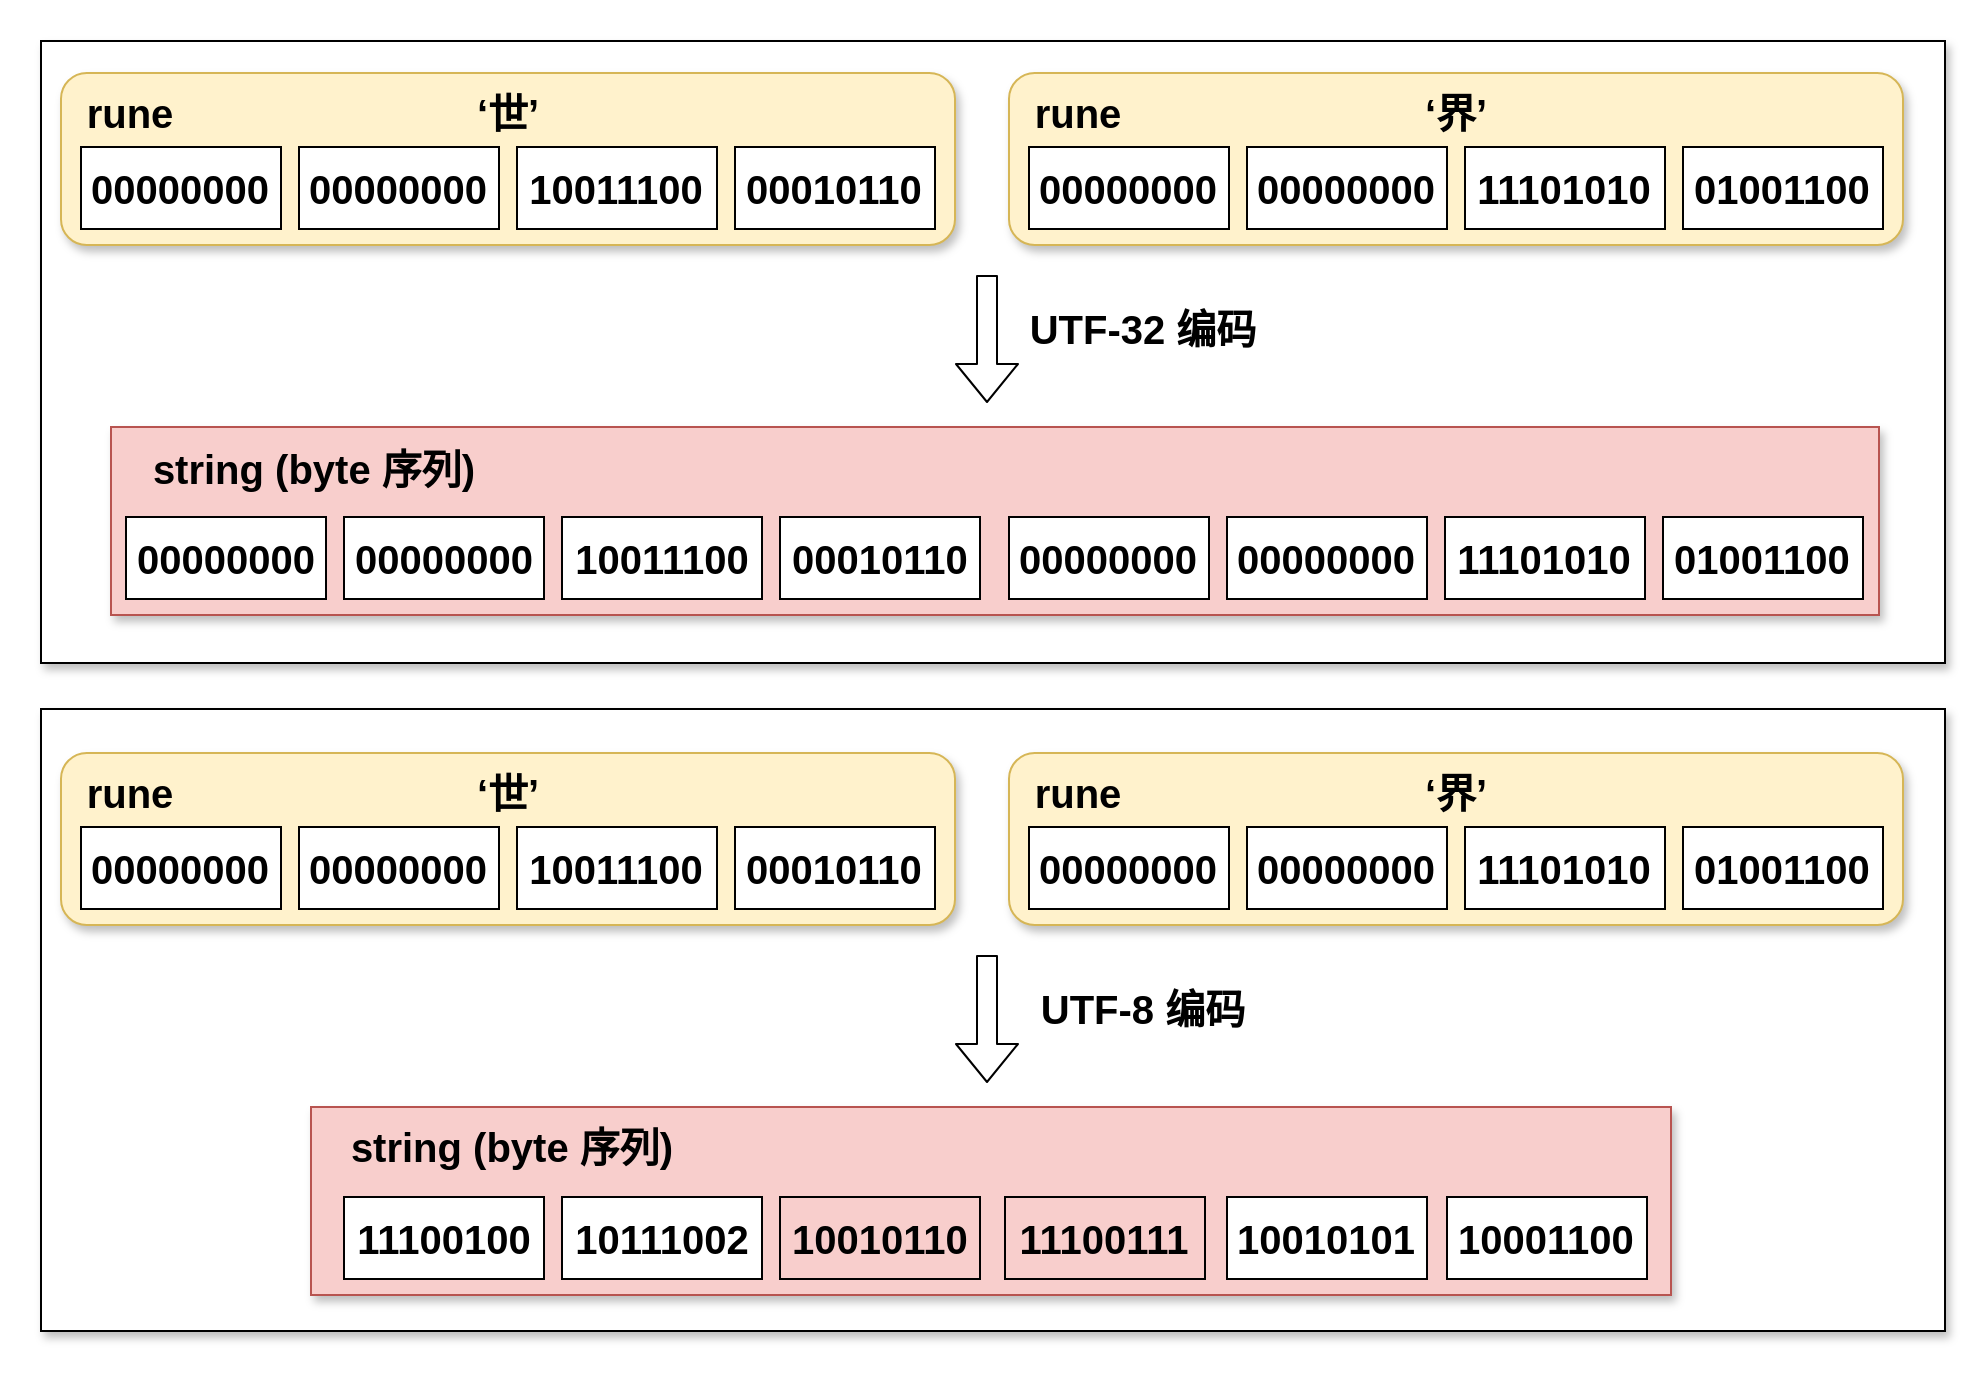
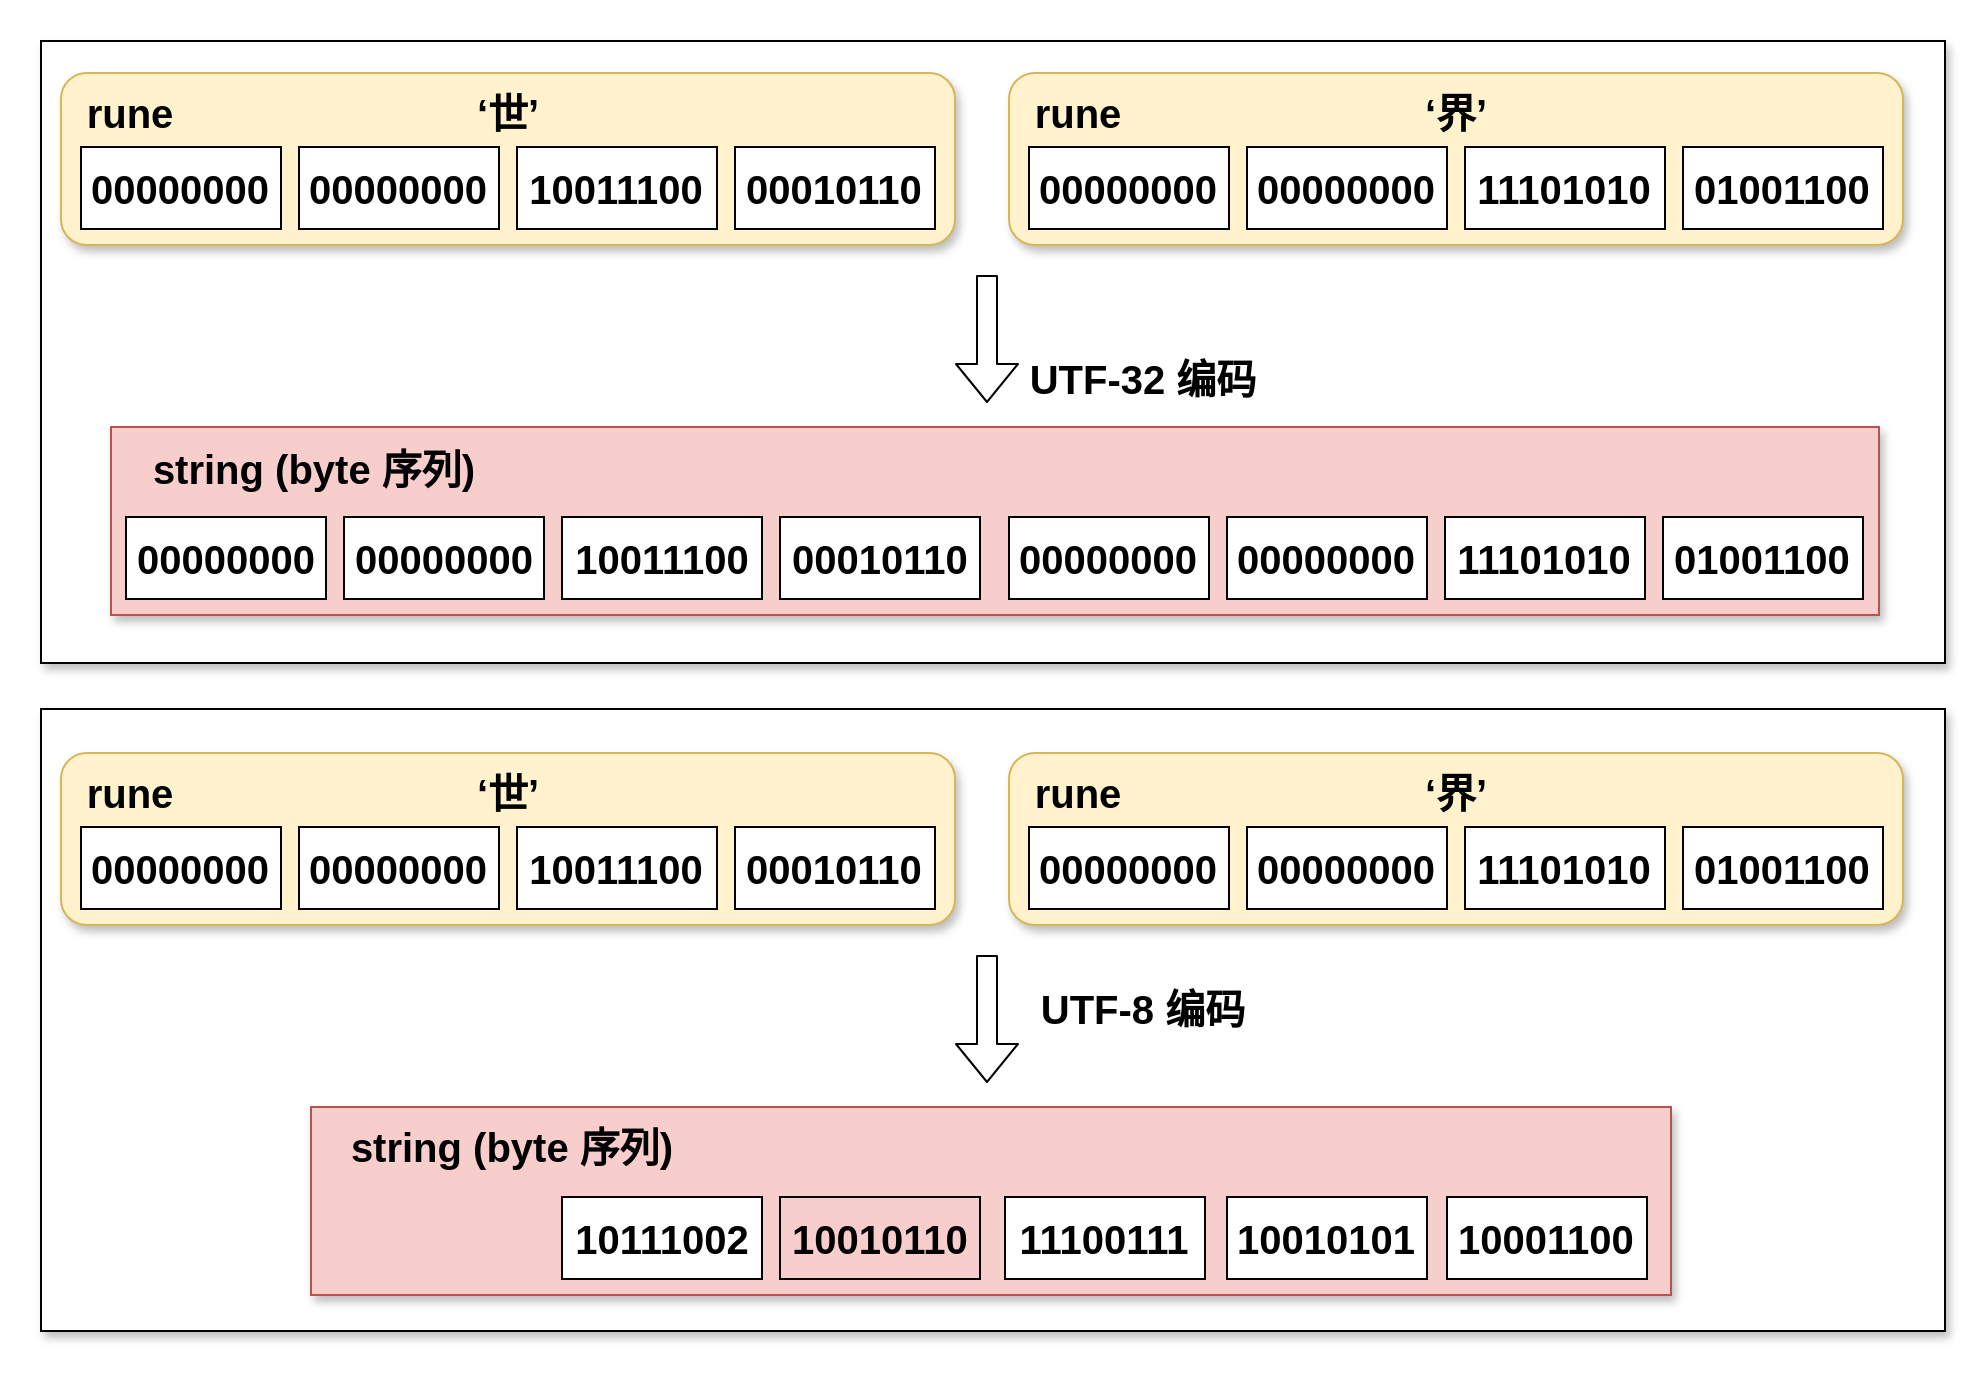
node "UTF-32 编码": moved (1144, 329) -> (1144, 379)
node "11100100": removed
node "11100111": fillcolor #f8cecc -> #ffffff
